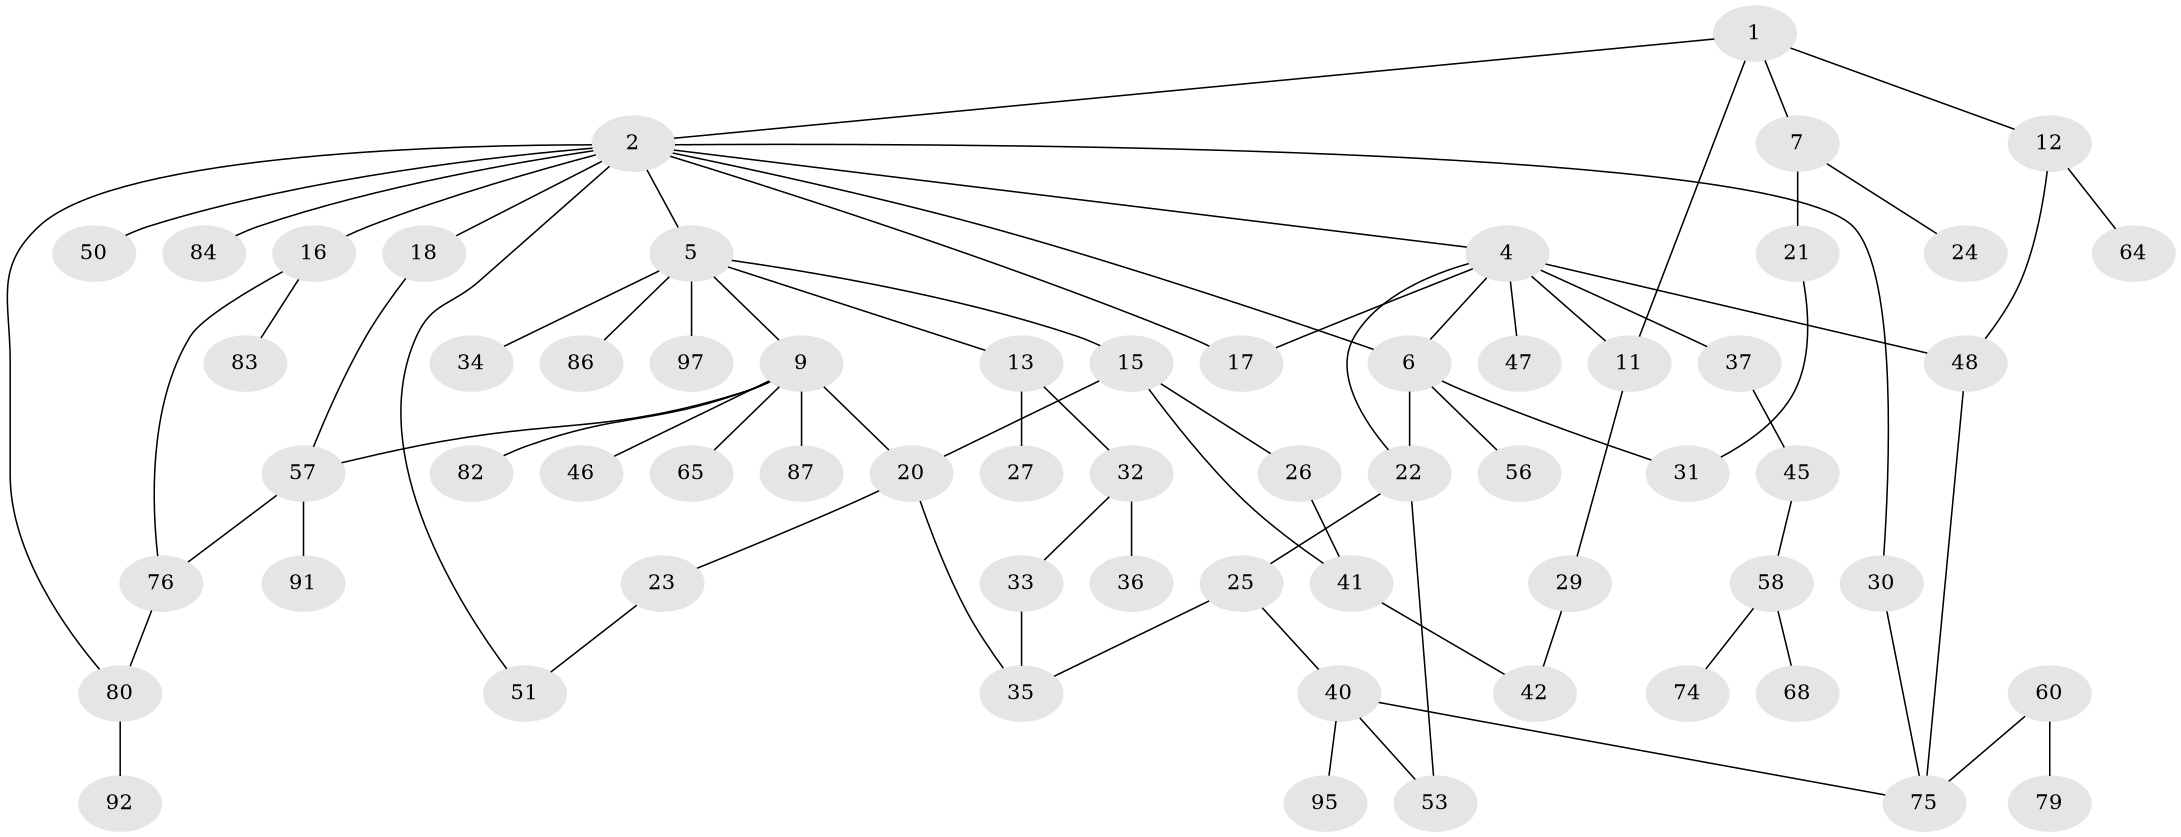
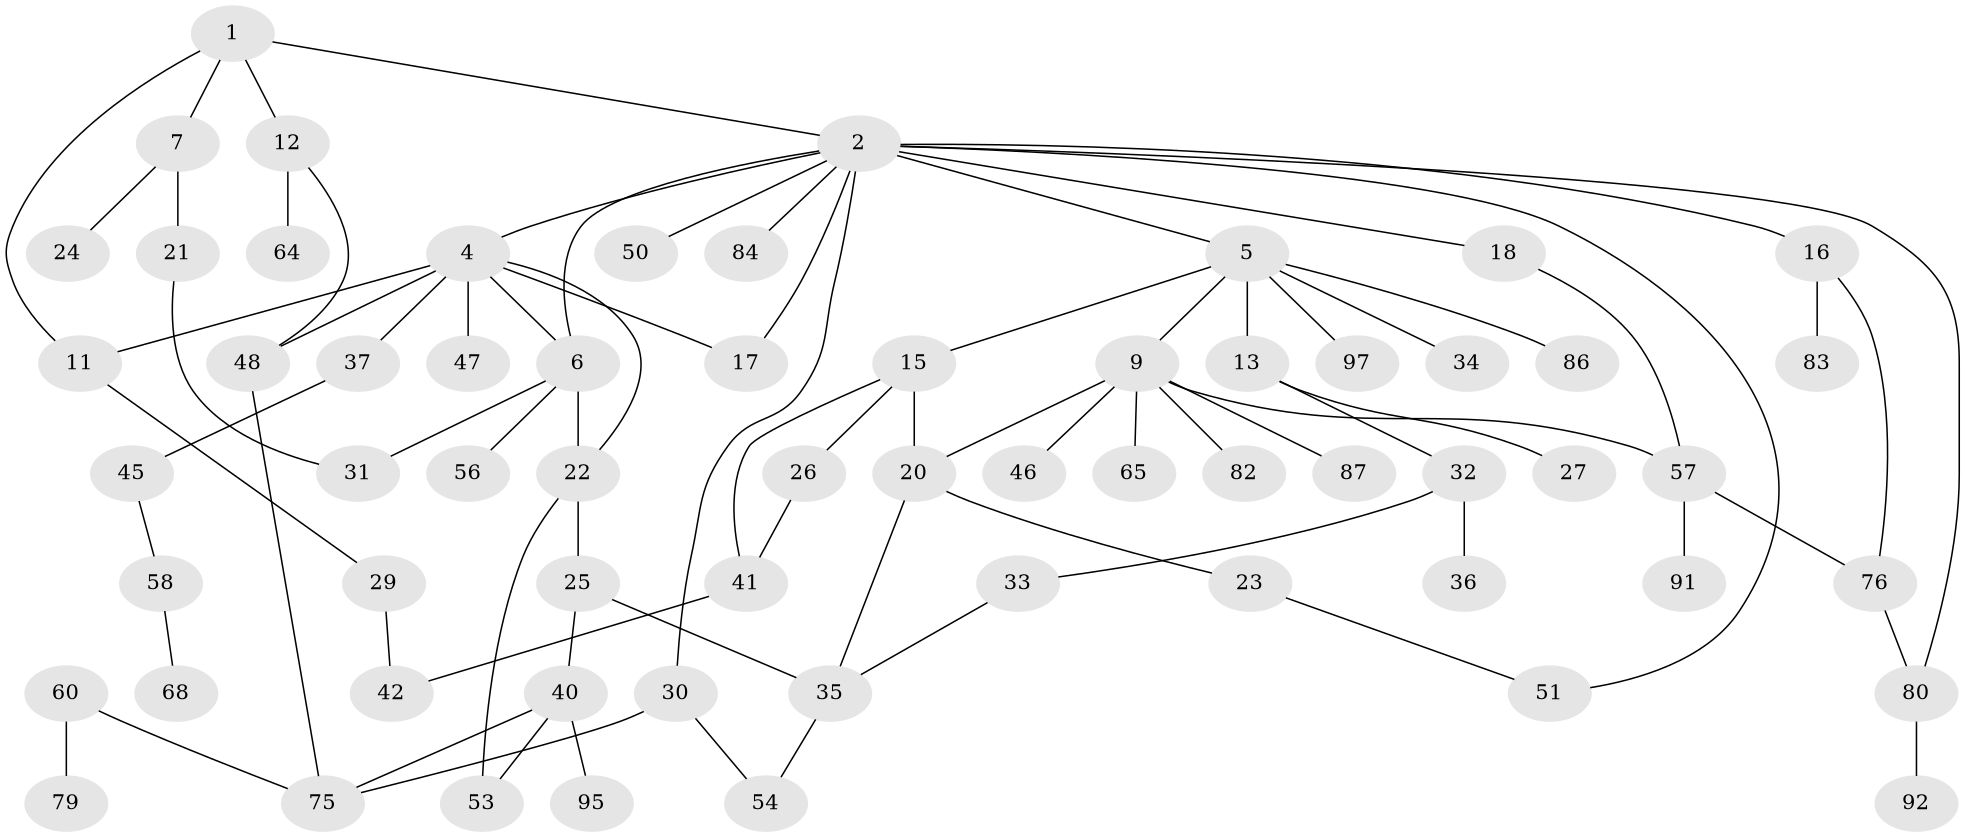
node "74": removed
node "54": added
